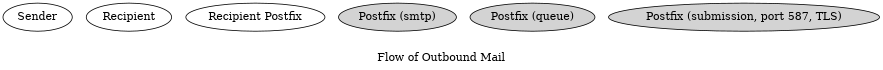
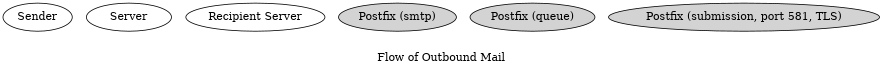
node "Recipient": label "Recipient" -> "Server"
node "Recipient Postfix": label "Recipient Postfix" -> "Recipient Server"
node "Postfix (submission, port 587, TLS)": label "Postfix (submission, port 587, TLS)" -> "Postfix (submission, port 581, TLS)"
